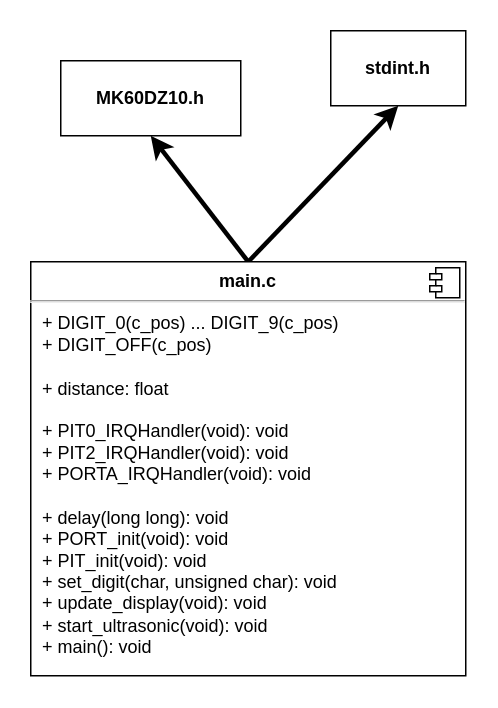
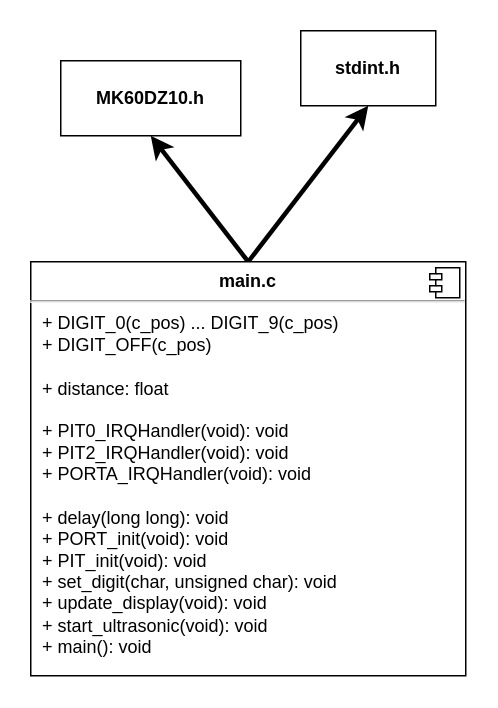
node "stdint.h": moved (398, 68) -> (368, 68)
